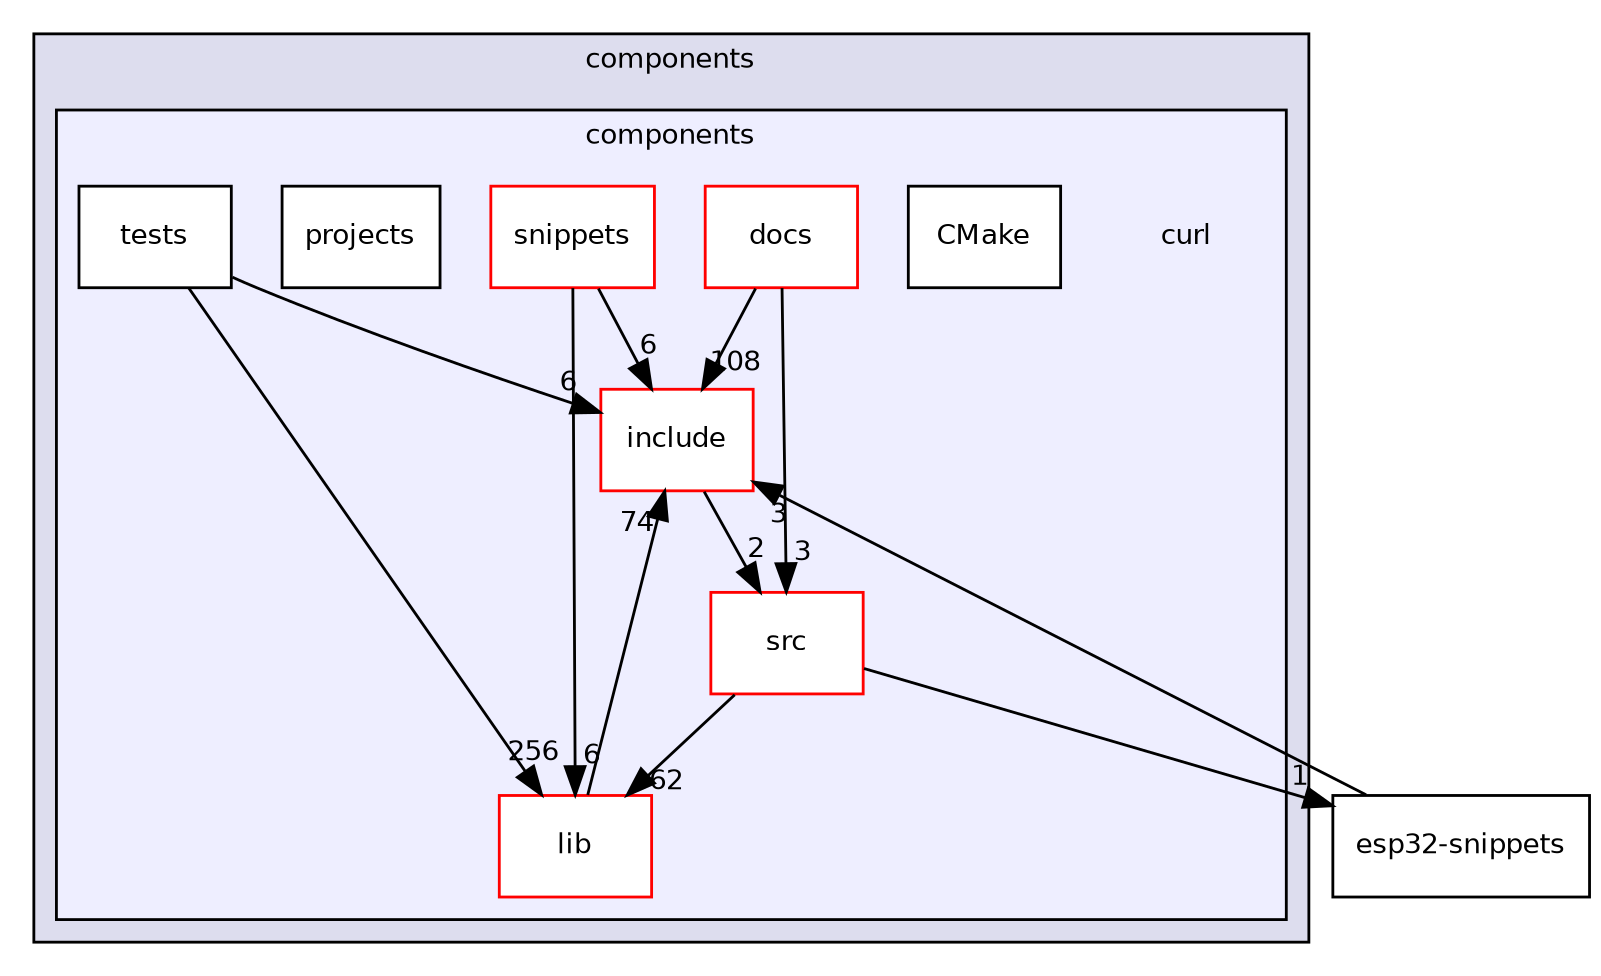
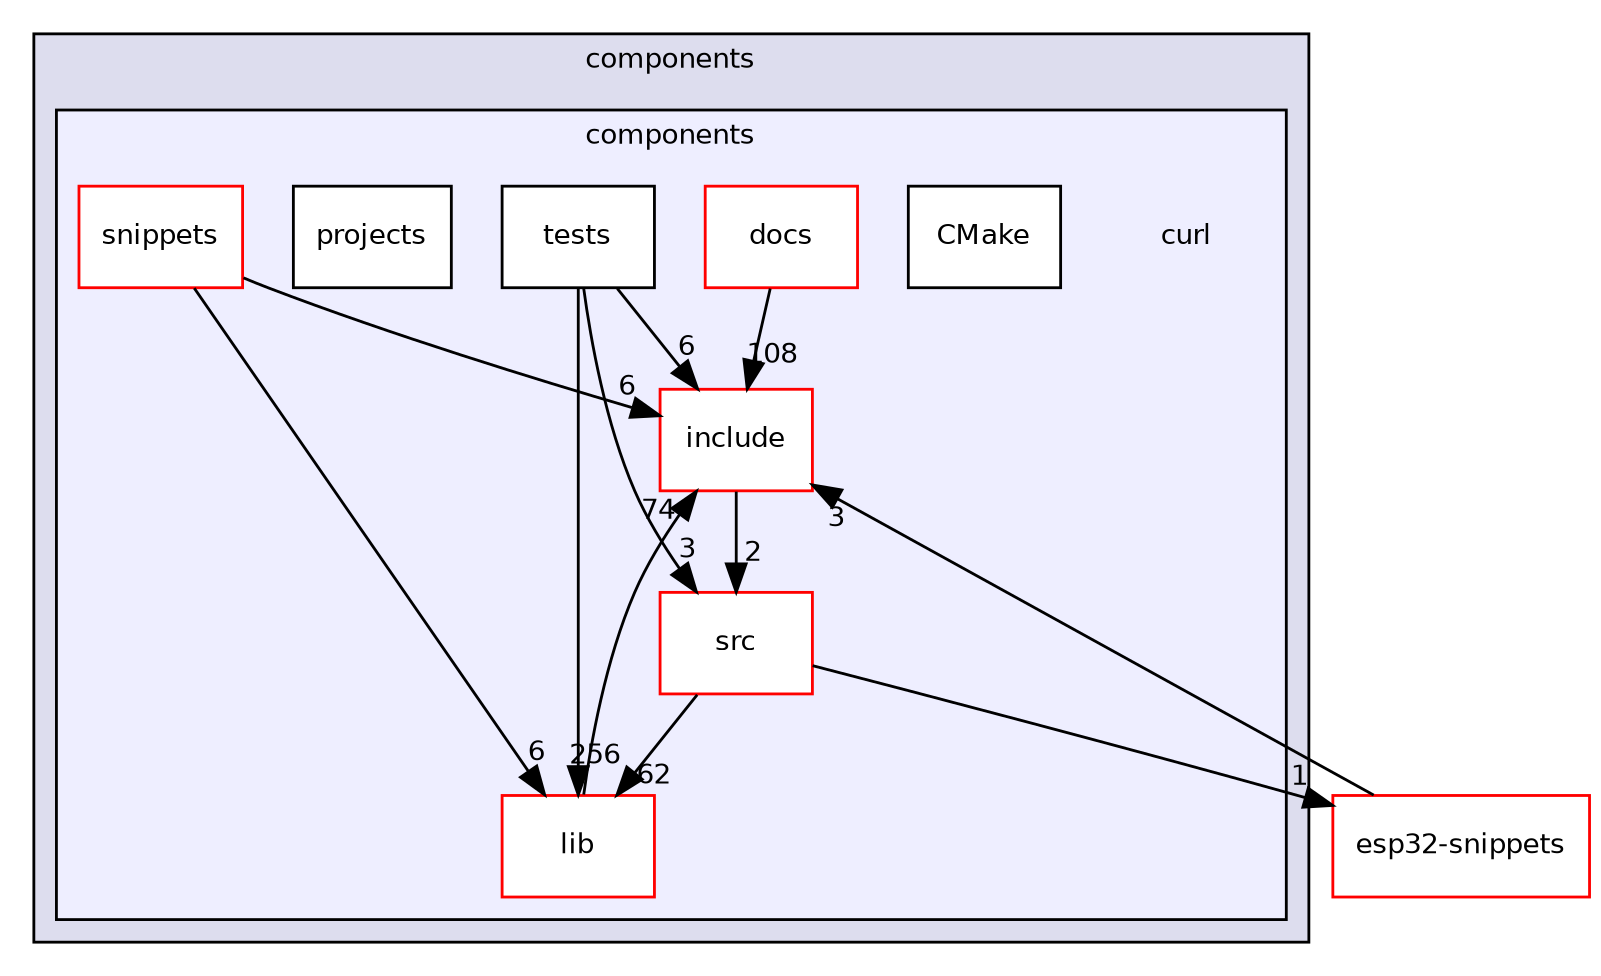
edge "docs" -> "src": now "tests" -> "src"
node "esp32-snippets": color black -> red
